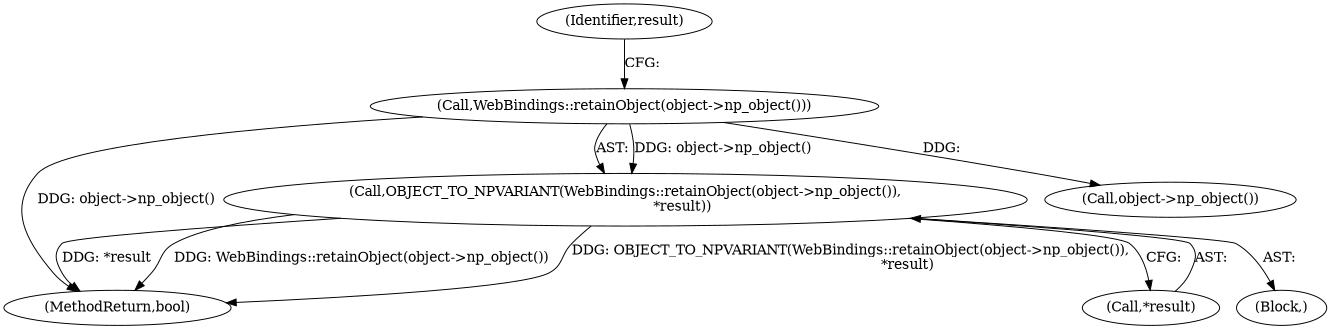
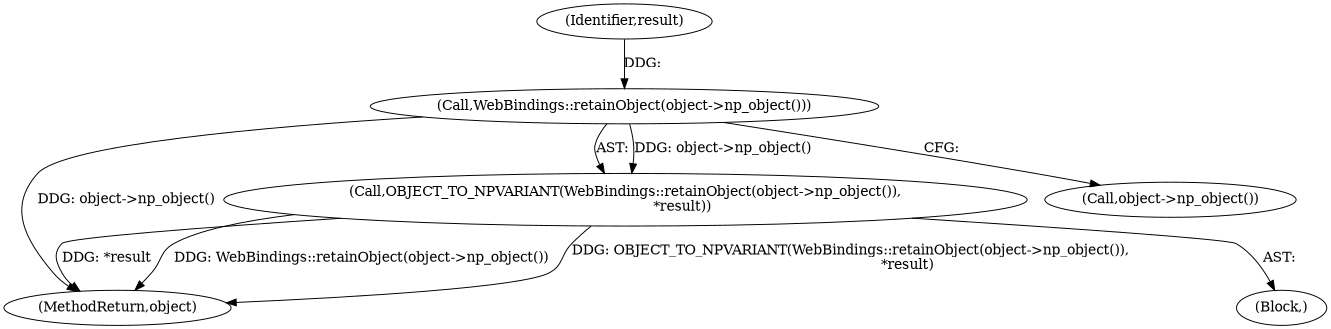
edge "(Identifier,result)" -> "(Call,WebBindings::retainObject(object->np_object()))": label "CFG: " -> "DDG: "
edge "(Call,WebBindings::retainObject(object->np_object()))" -> "(Call,object->np_object())": label "DDG: " -> "CFG: "
node "(MethodReturn,bool)": label "(MethodReturn,bool)" -> "(MethodReturn,object)"
node "(Call,*result)": removed
